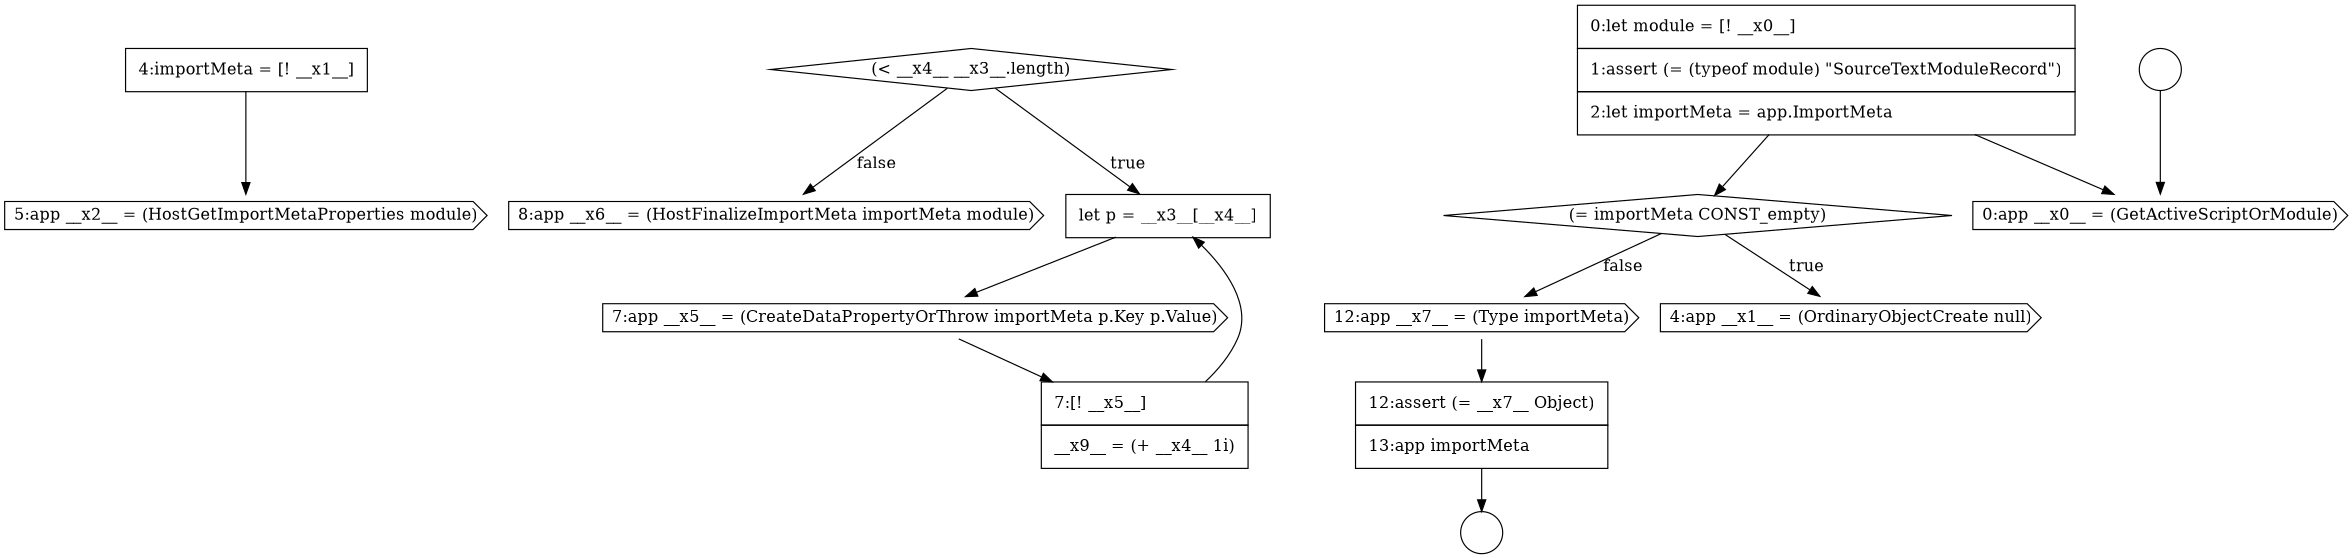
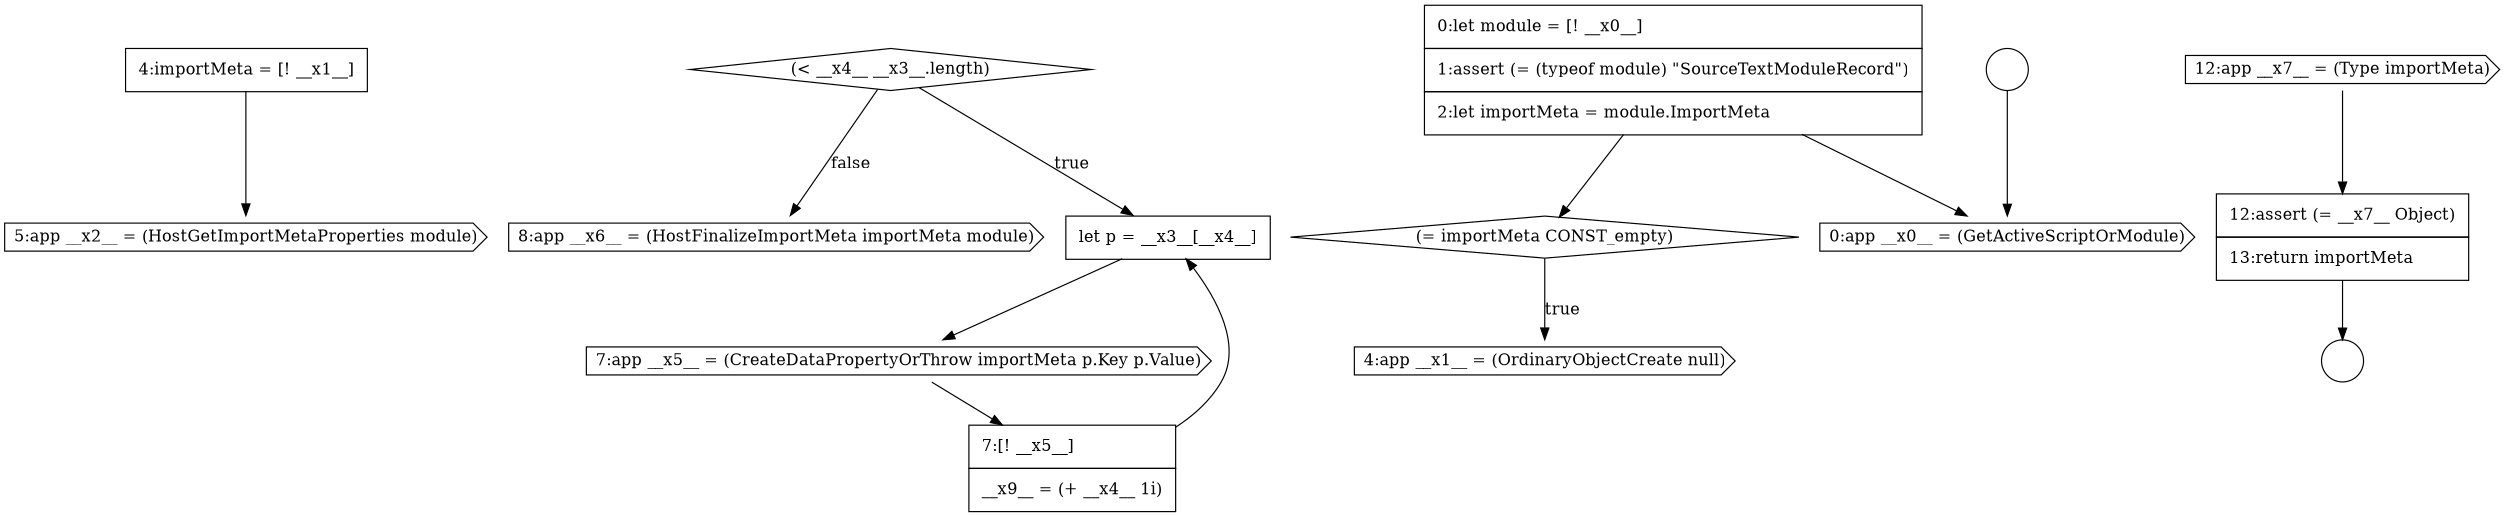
node "0:let module = [! __x0__]": text "2:let importMeta = app.ImportMeta" -> "2:let importMeta = module.ImportMeta"
edge "(= importMeta CONST_empty)" -> "12:app __x7__ = (Type importMeta)": removed, label "false"
node "12:assert (= __x7__ Object)": text "13:app importMeta" -> "13:return importMeta"
